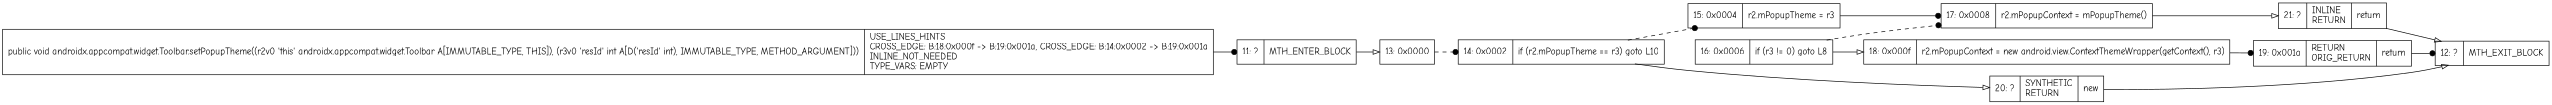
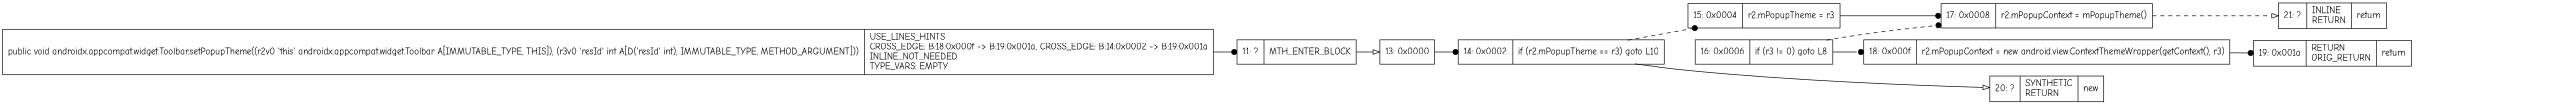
edge "17: 0x0008" -> "21: ?": style solid -> dashed
edge "13: 0x0000" -> "14: 0x0002": style dashed -> solid
edge "16: 0x0006" -> "18: 0x000f": arrowhead onormal -> dot
node "12: ?": removed
